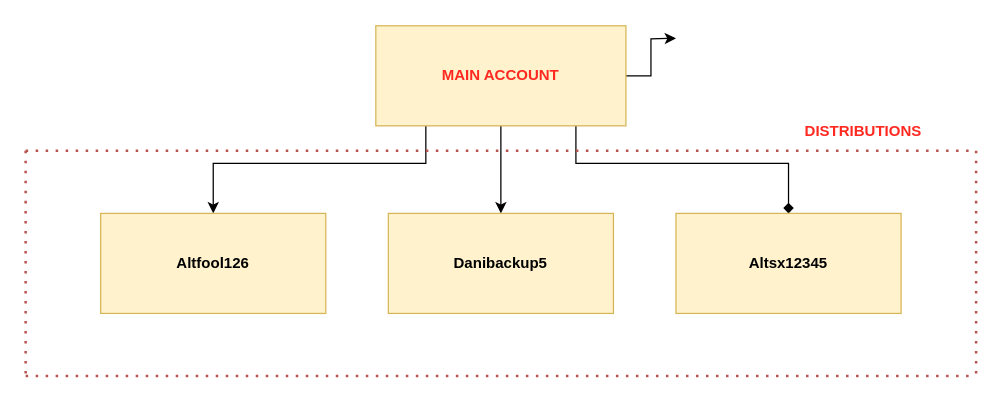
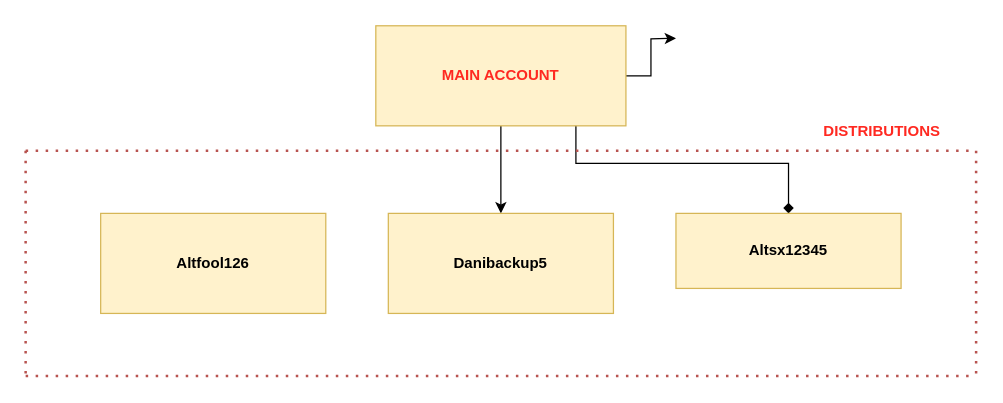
node "DISTRIBUTIONS": moved (863, 132) -> (882, 132)
edge "MAIN ACCOUNT" -> "Altfool126": removed
node "Altsx12345": size 225x100 -> 225x75
